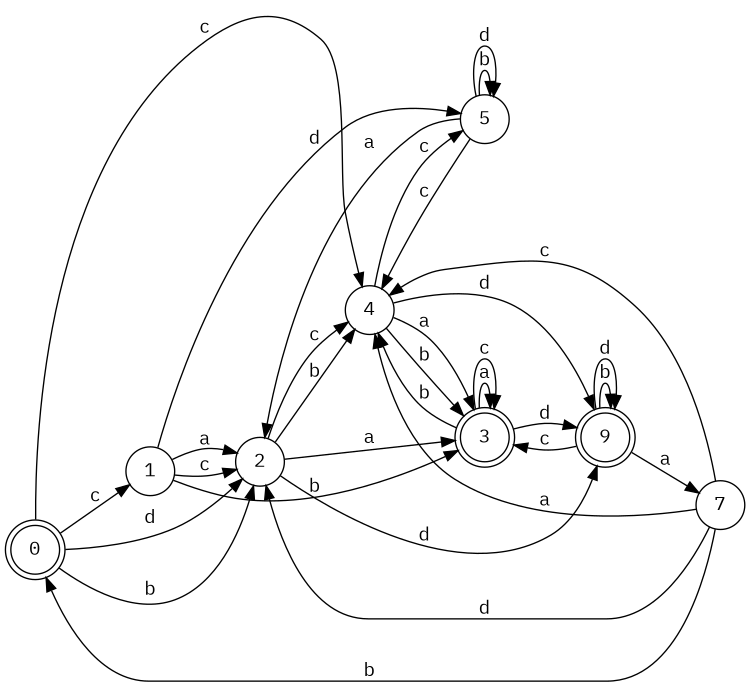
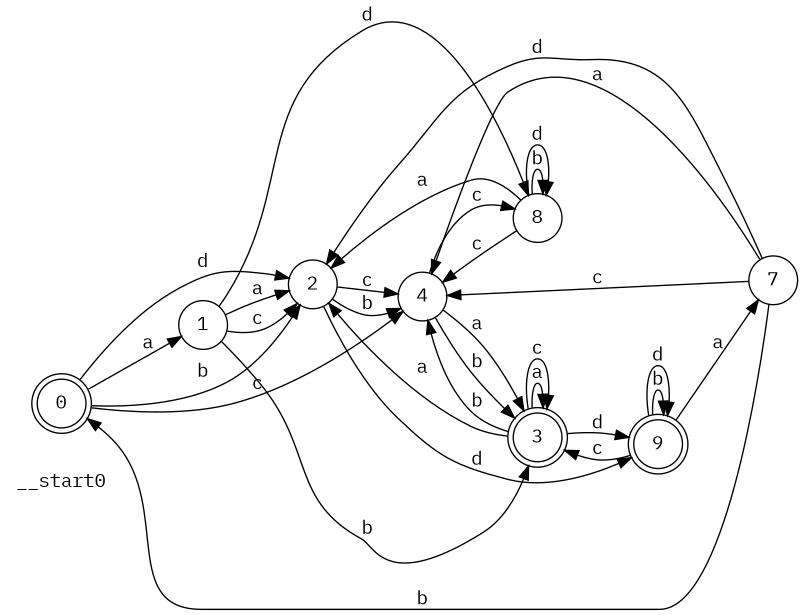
node "5": label "5" -> "8"
edge "4" -> "9": removed, label "d"
edge "2" -> "3": reversed
node "__start0": added
edge "0" -> "1": label "c" -> "a"
